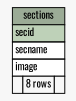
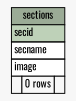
node "sections": text "8 rows" -> "0 rows"
